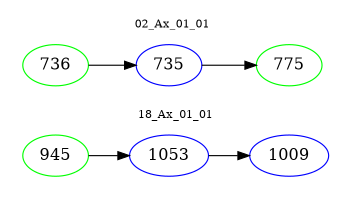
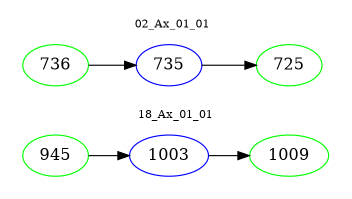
node "775": label "775" -> "725"
node "1053": label "1053" -> "1003"
node "1009": color blue -> green
